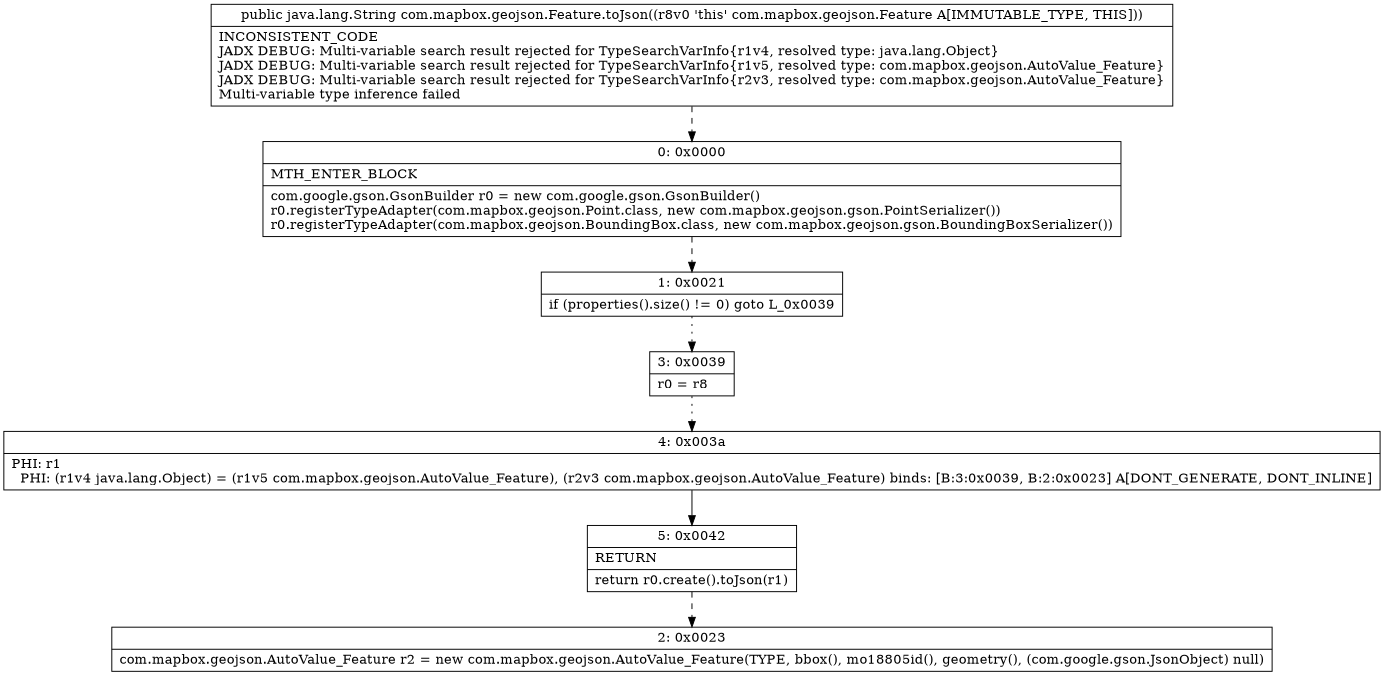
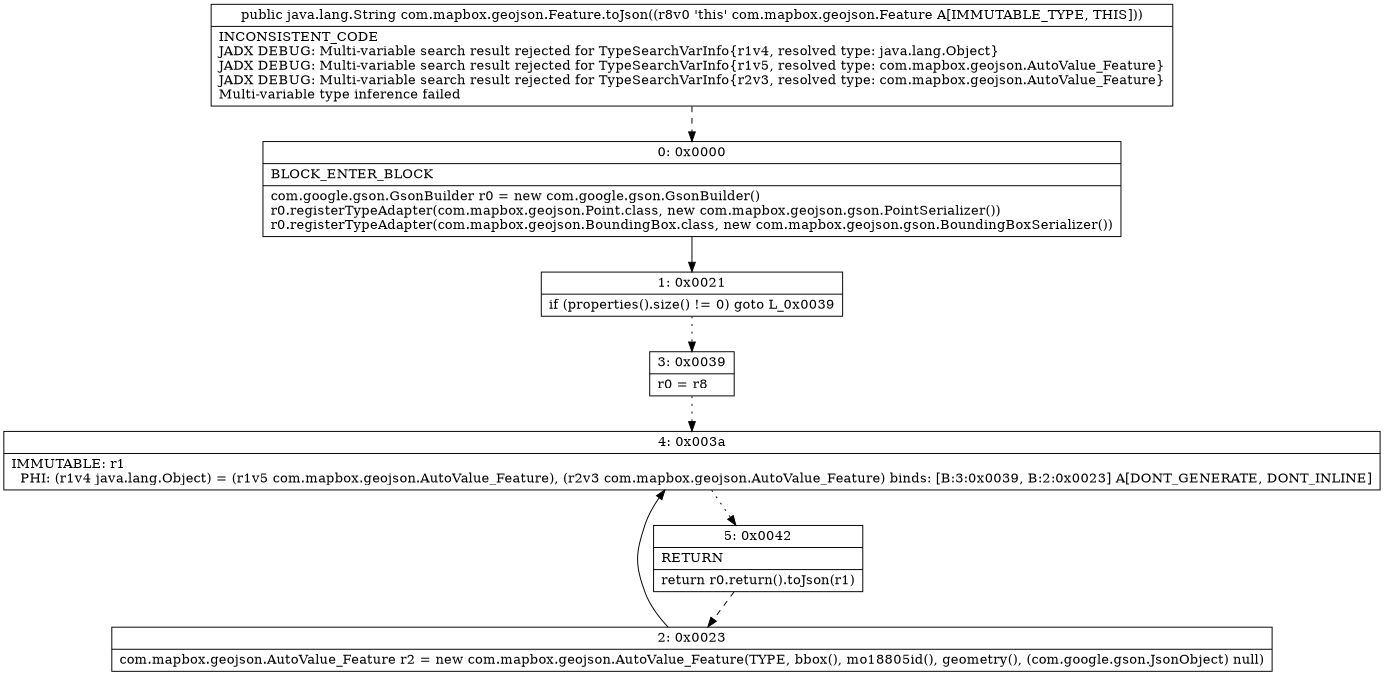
node "0: 0x0000": text "MTH_ENTER_BLOCK" -> "BLOCK_ENTER_BLOCK"
edge "0: 0x0000" -> "1: 0x0021": style dashed -> solid
node "4: 0x003a": text "PHI: r1" -> "IMMUTABLE: r1"
edge "4: 0x003a" -> "5: 0x0042": style solid -> dotted
edge "2: 0x0023" -> "4: 0x003a": added
node "5: 0x0042": text "return r0.create().toJson(r1)" -> "return r0.return().toJson(r1)"
